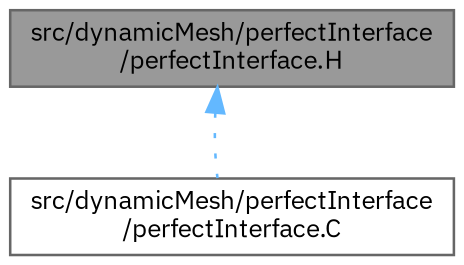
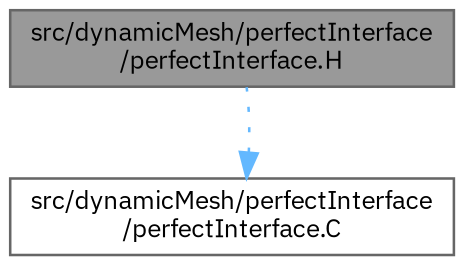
edge "src/dynamicMesh/perfectInterface /perfectInterface.C" -> "src/dynamicMesh/perfectInterface /perfectInterface.H": reversed
